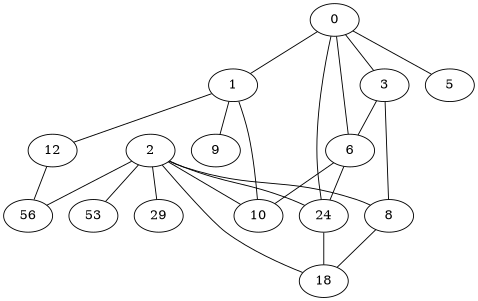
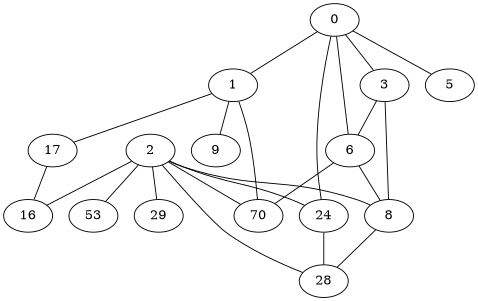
node "12": label "12" -> "17"
edge "6" -- "24": now "6" -- "8"
node "56": label "56" -> "16"
node "10": label "10" -> "70"
node "18": label "18" -> "28"
